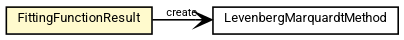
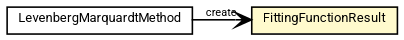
edge "FittingFunctionResult" -> "LevenbergMarquardtMethod": reversed
